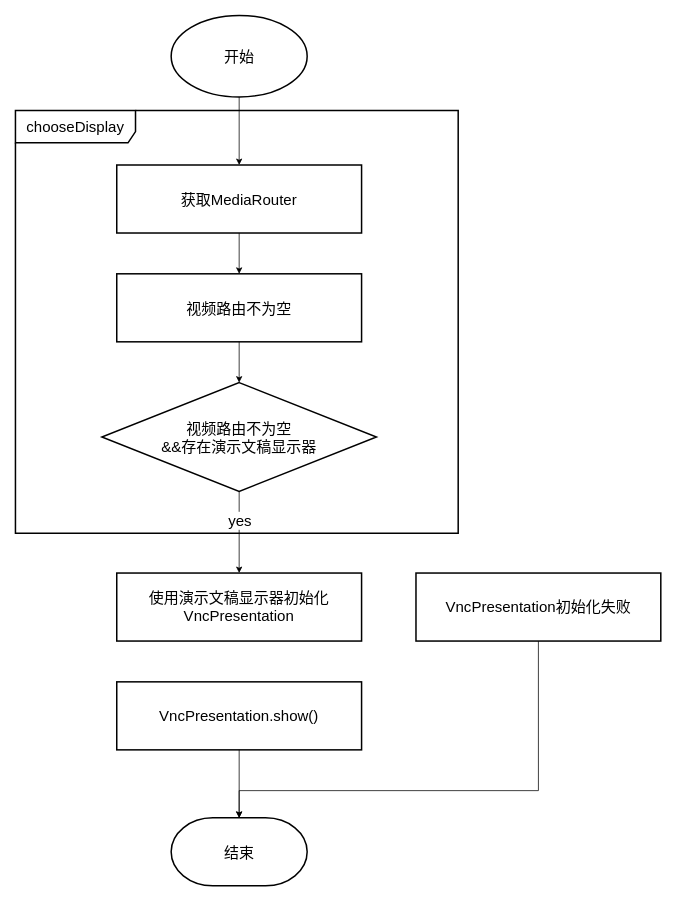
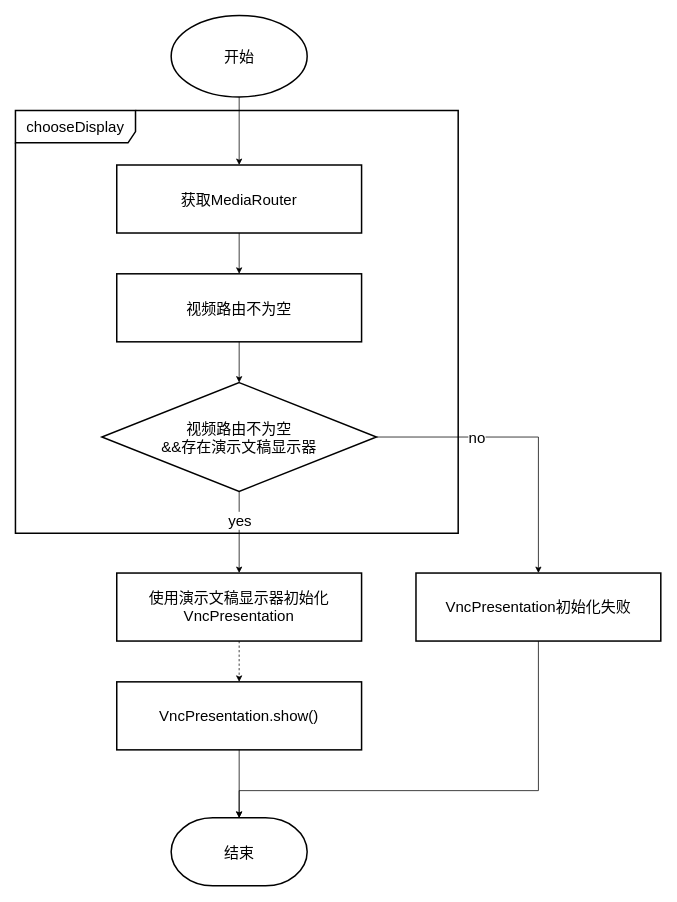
edge "视频路由不为空&&存在演示文稿显示器" -> "VncPresentation初始化失败": added, label "no"
edge "使用演示文稿显示器初始化VncPresentation" -> "VncPresentation.show()": added
